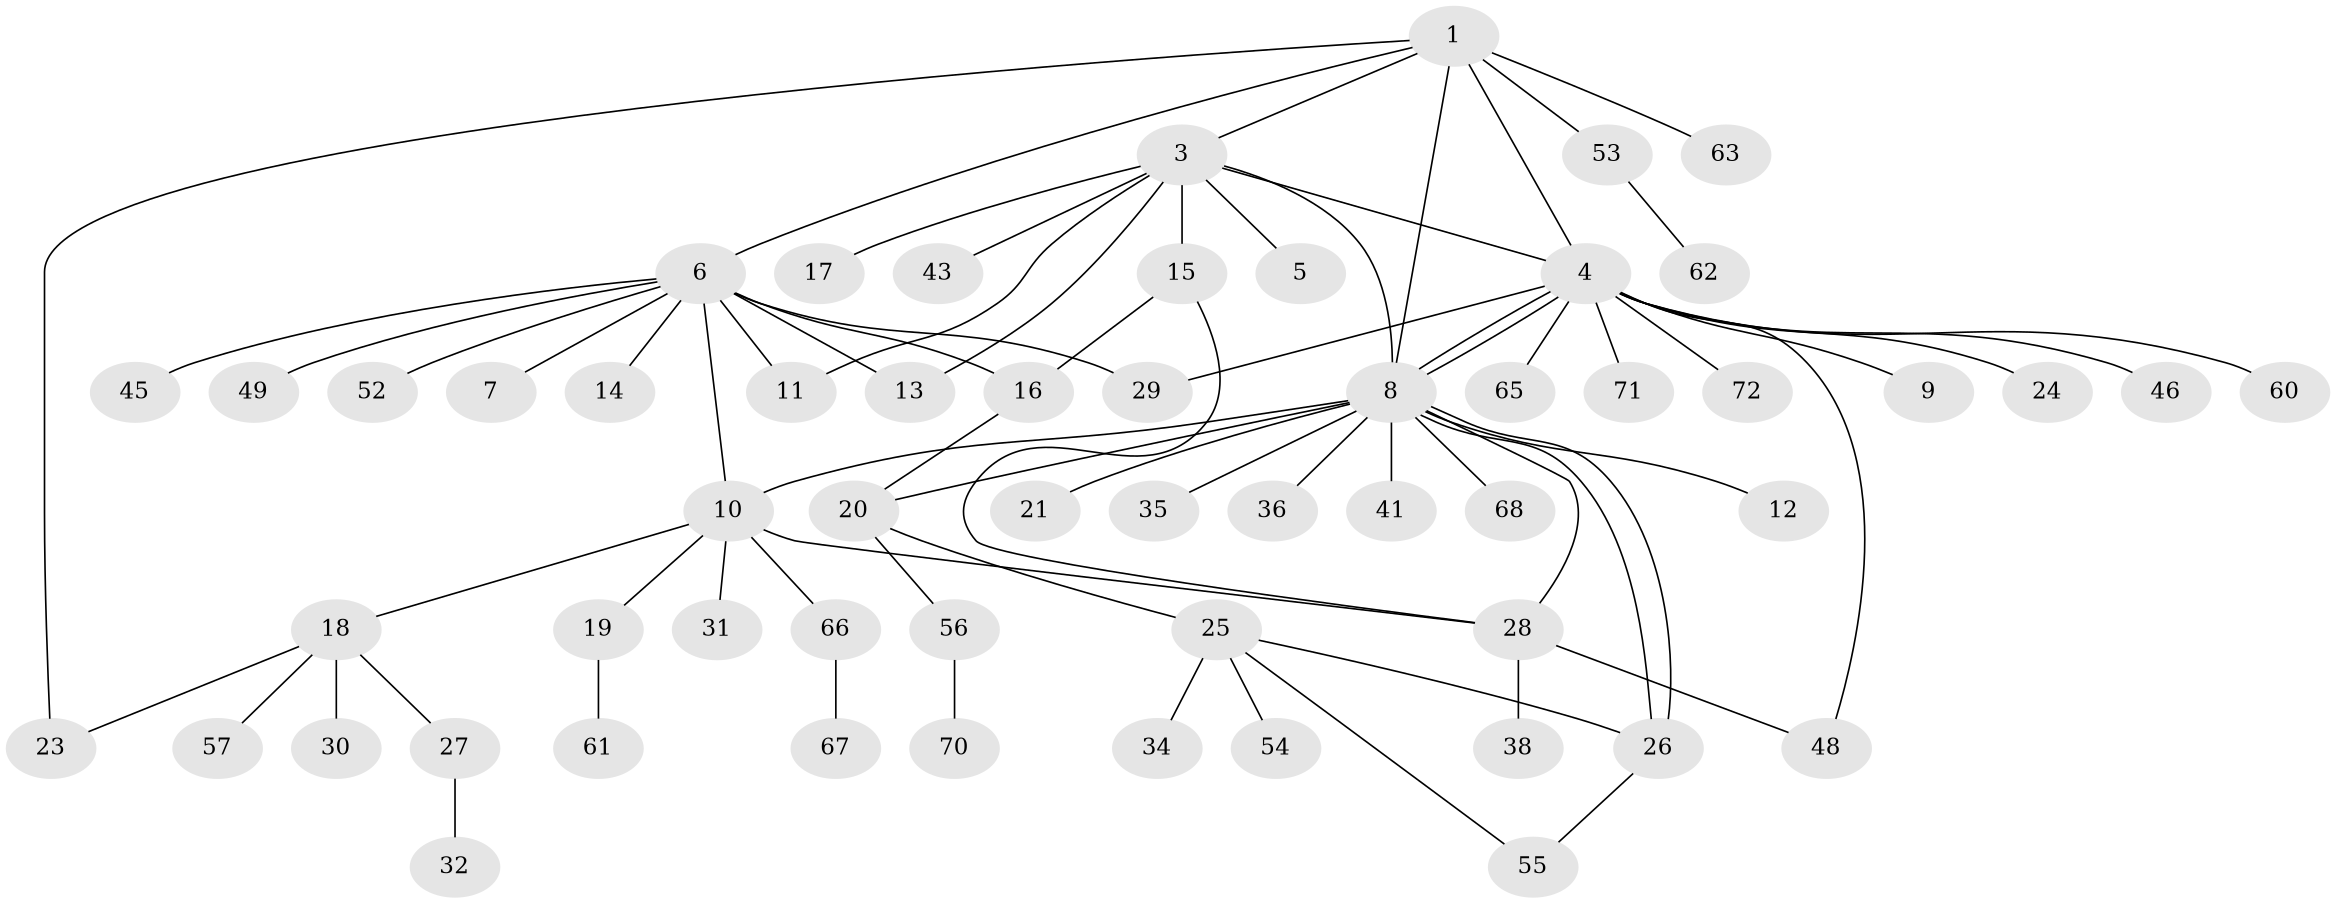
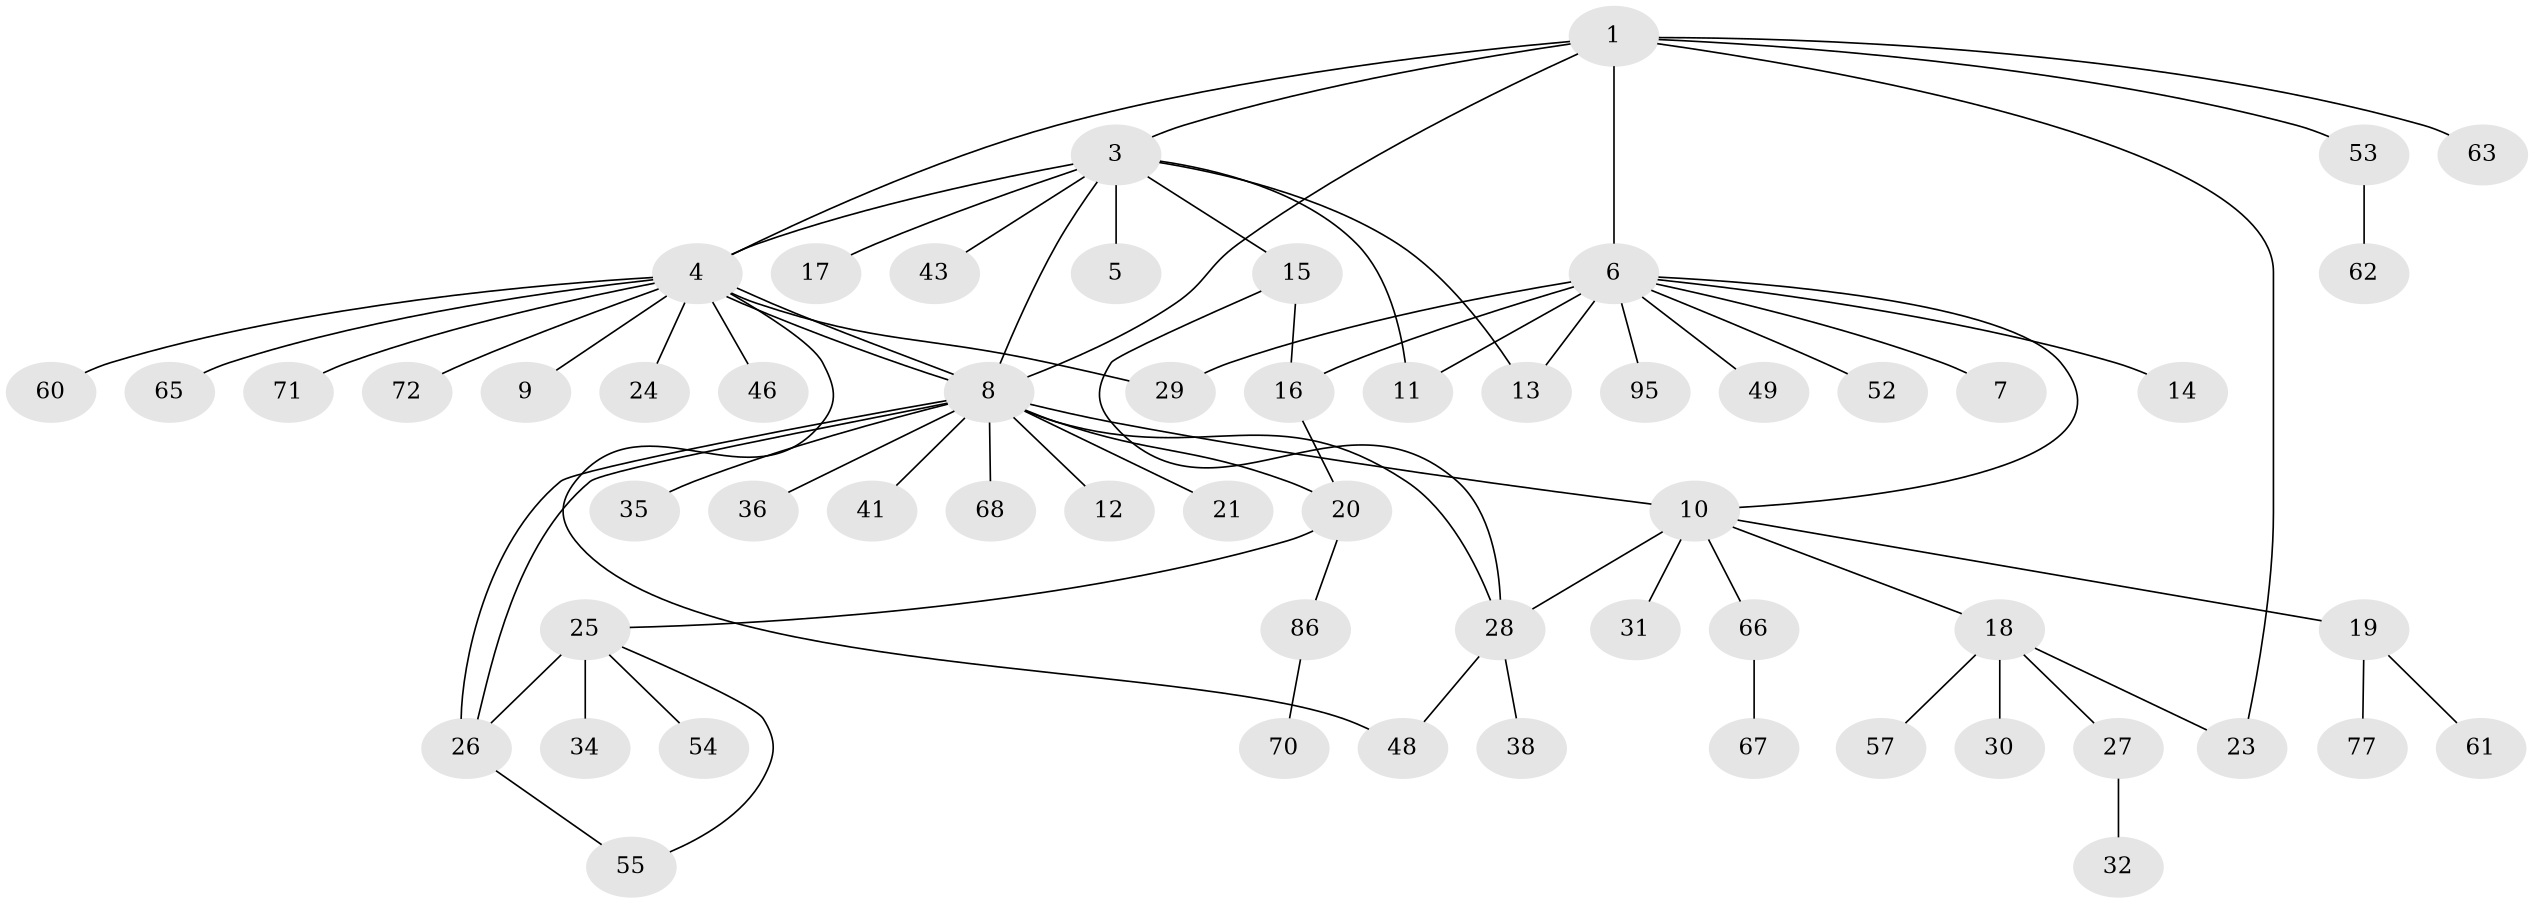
node "45": label "45" -> "95"
node "56": label "56" -> "86"
node "77": added
